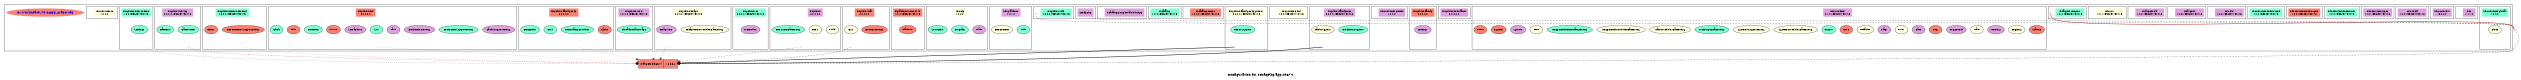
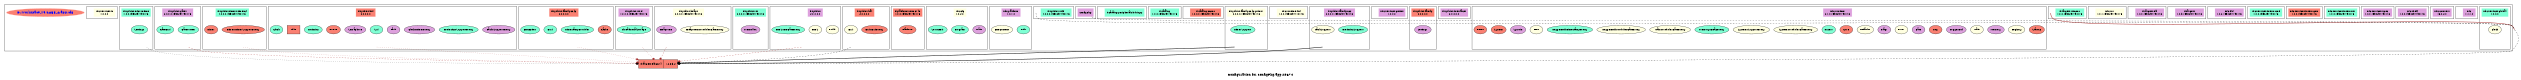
node "ti.sysbios.hdvicp 2,0,0,0,1550297790176": label "ti.sysbios.hdvicp 2,0,0,0,1550297790176" -> "ti.sysbios.gates 2,0,0,0,1550297790176"
node "ti.catalog.peripherals.hdvicp2": fillcolor plum -> aquamarine
node "Idle": shape ellipse -> box
